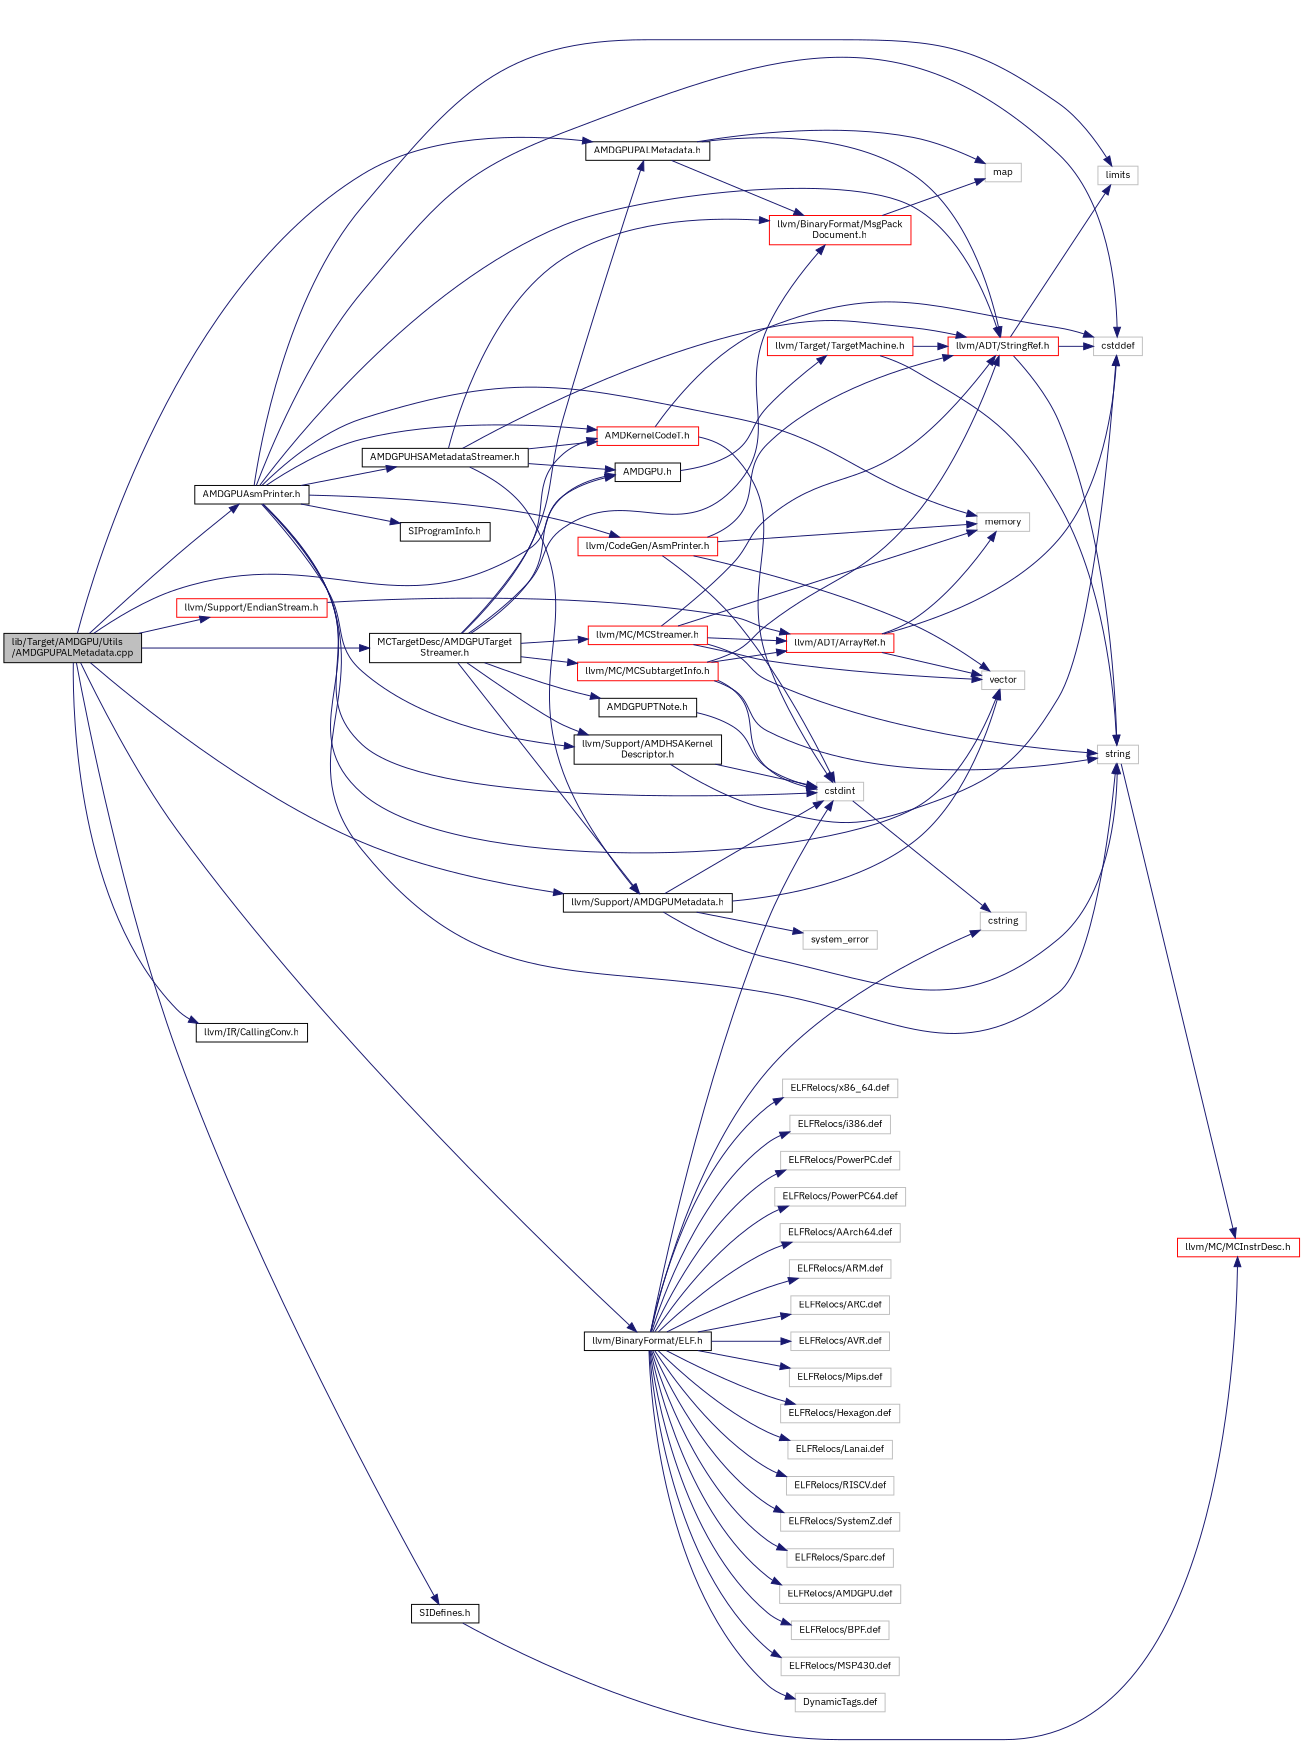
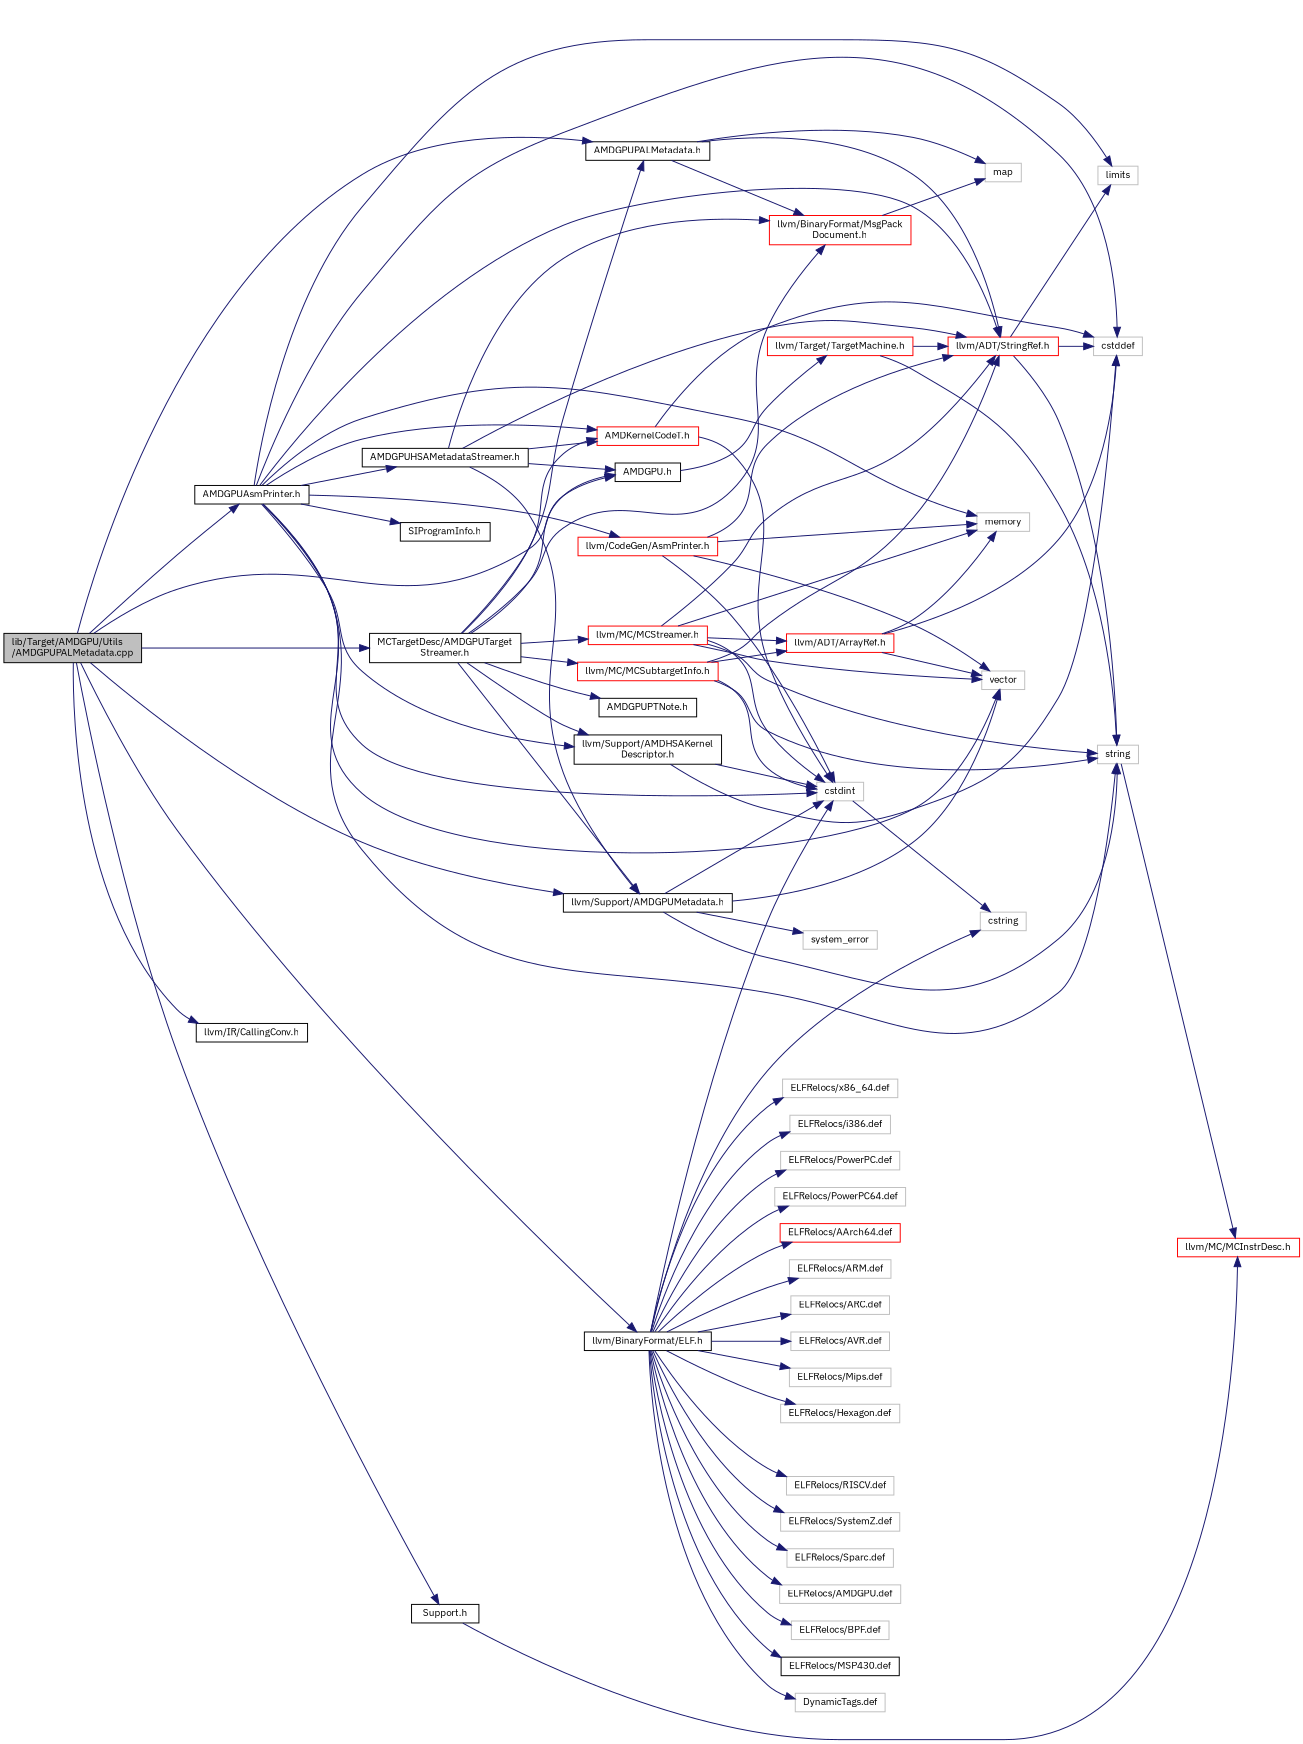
node "llvm/Support/EndianStream.h": removed
edge "AMDGPUPTNote.h" -> "cstdint": now "llvm/MC/MCStreamer.h" -> "cstdint"
node "ELFRelocs/AArch64.def": color grey75 -> red
node "ELFRelocs/Lanai.def": removed
node "SIDefines.h": label "SIDefines.h" -> "Support.h"
node "ELFRelocs/MSP430.def": color grey75 -> black
